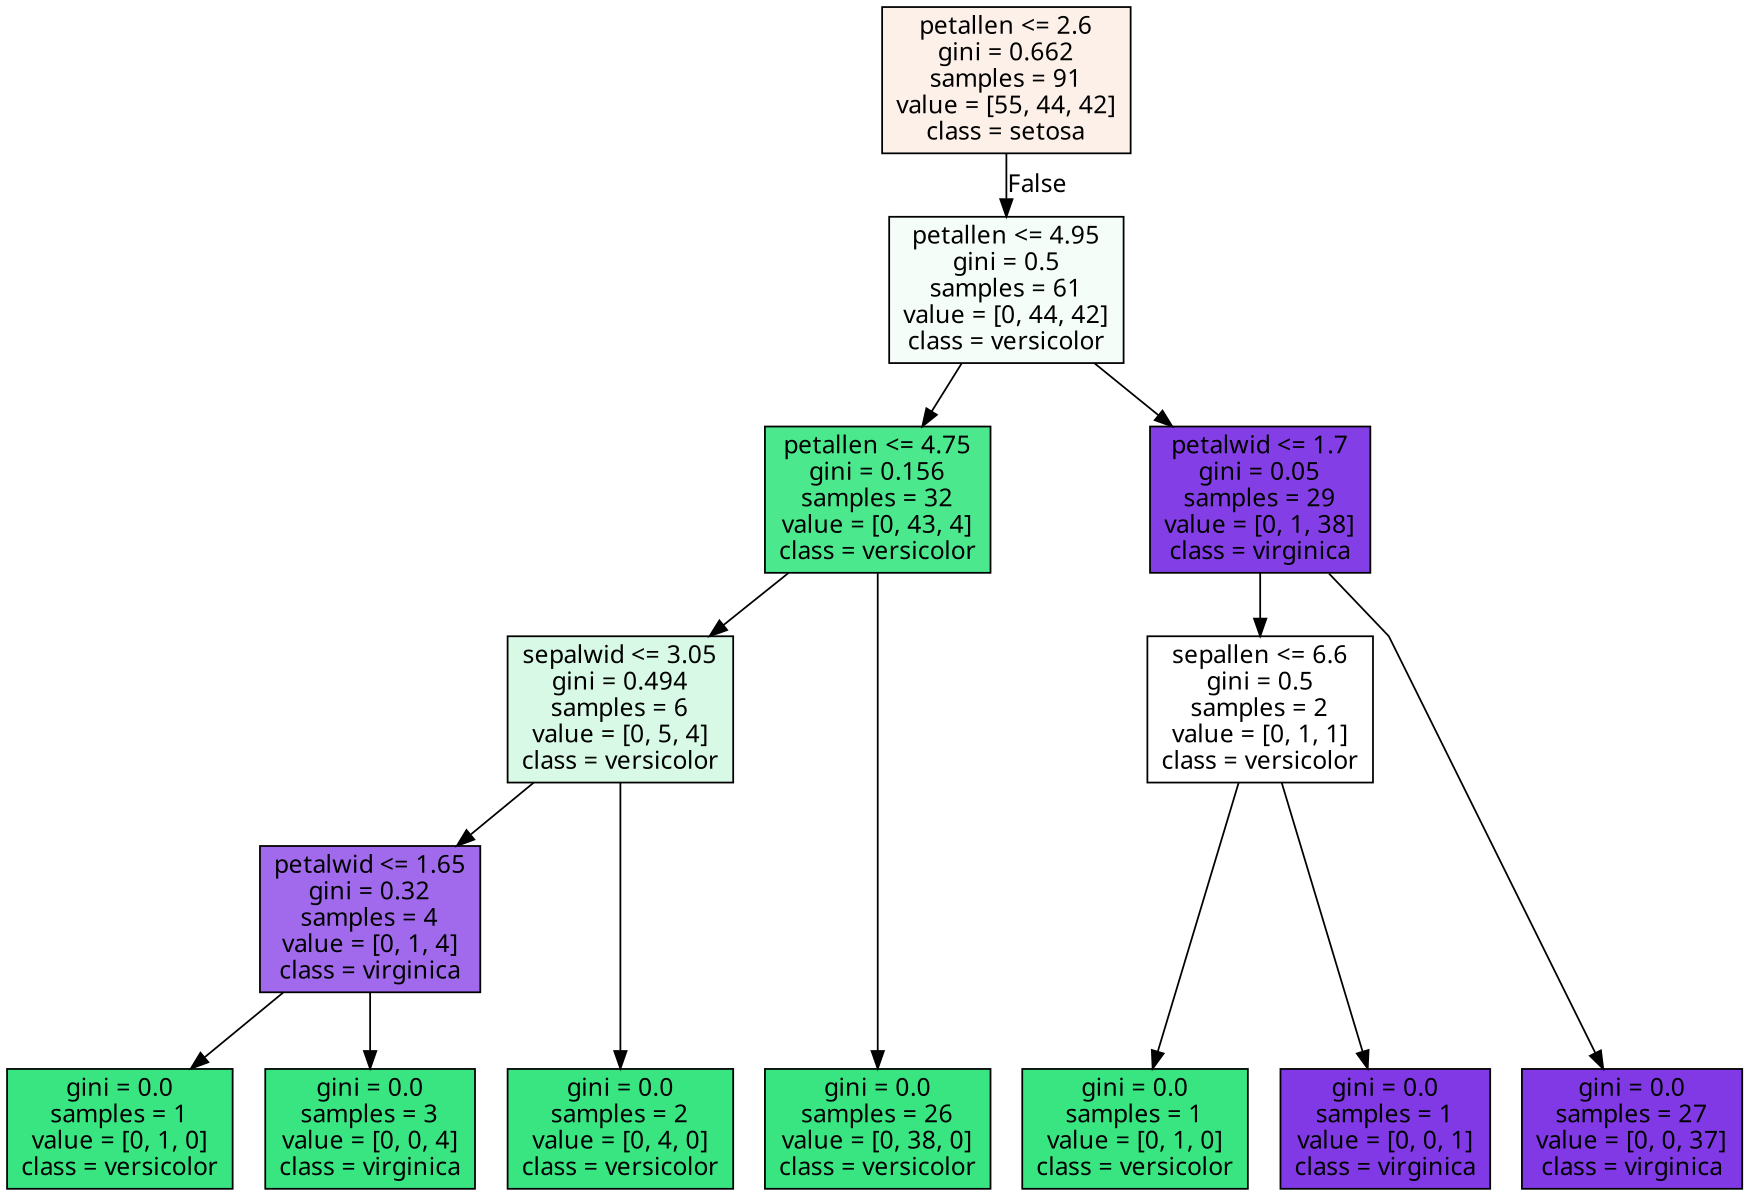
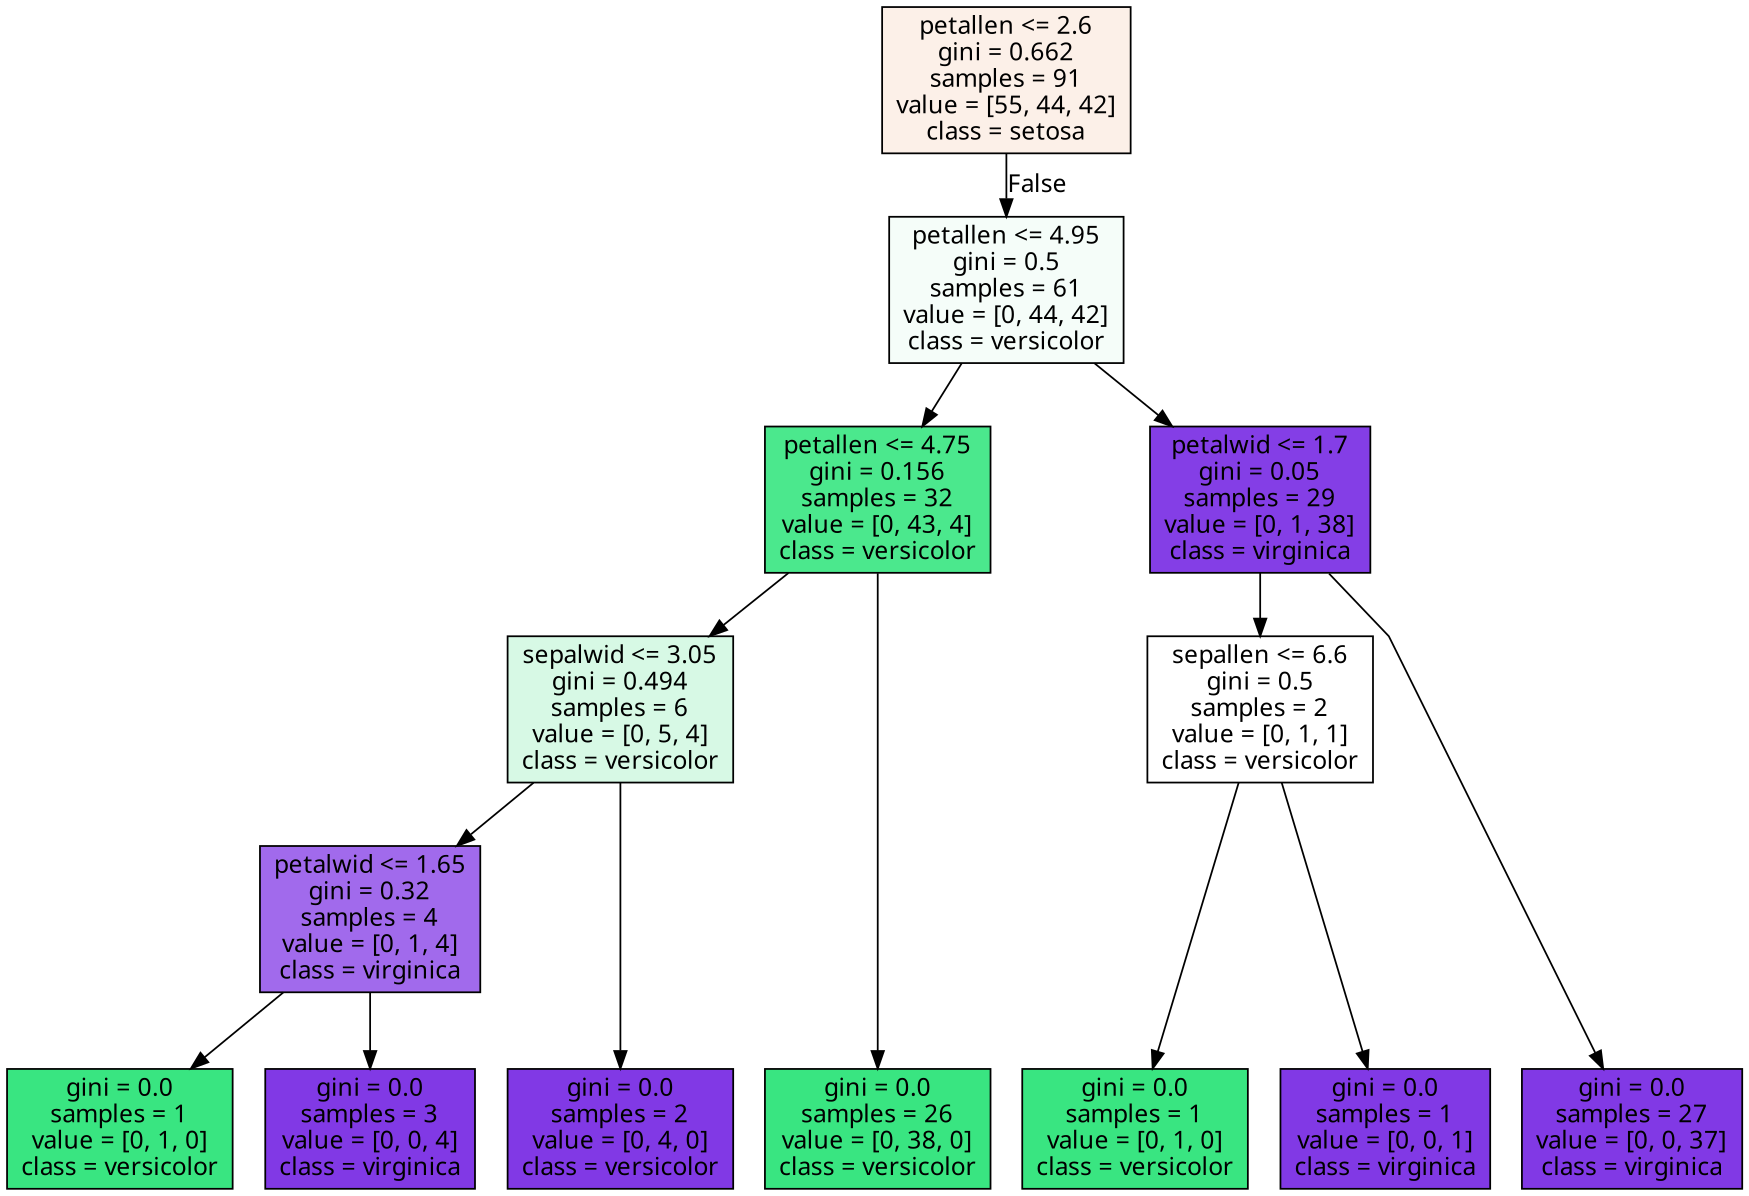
node "gini = 0.0 samples = 3 value = [0, 0, 4] class = virginica": fillcolor #39e581ff -> #8139e5ff
node "gini = 0.0 samples = 2 value = [0, 4, 0] class = versicolor": fillcolor #39e581ff -> #8139e5ff
